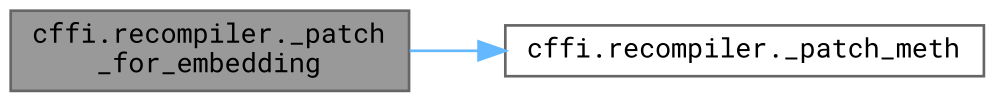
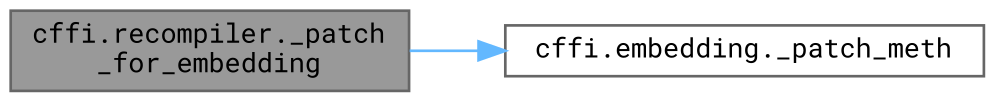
node "cffi.recompiler._patch_meth": label "cffi.recompiler._patch_meth" -> "cffi.embedding._patch_meth"
